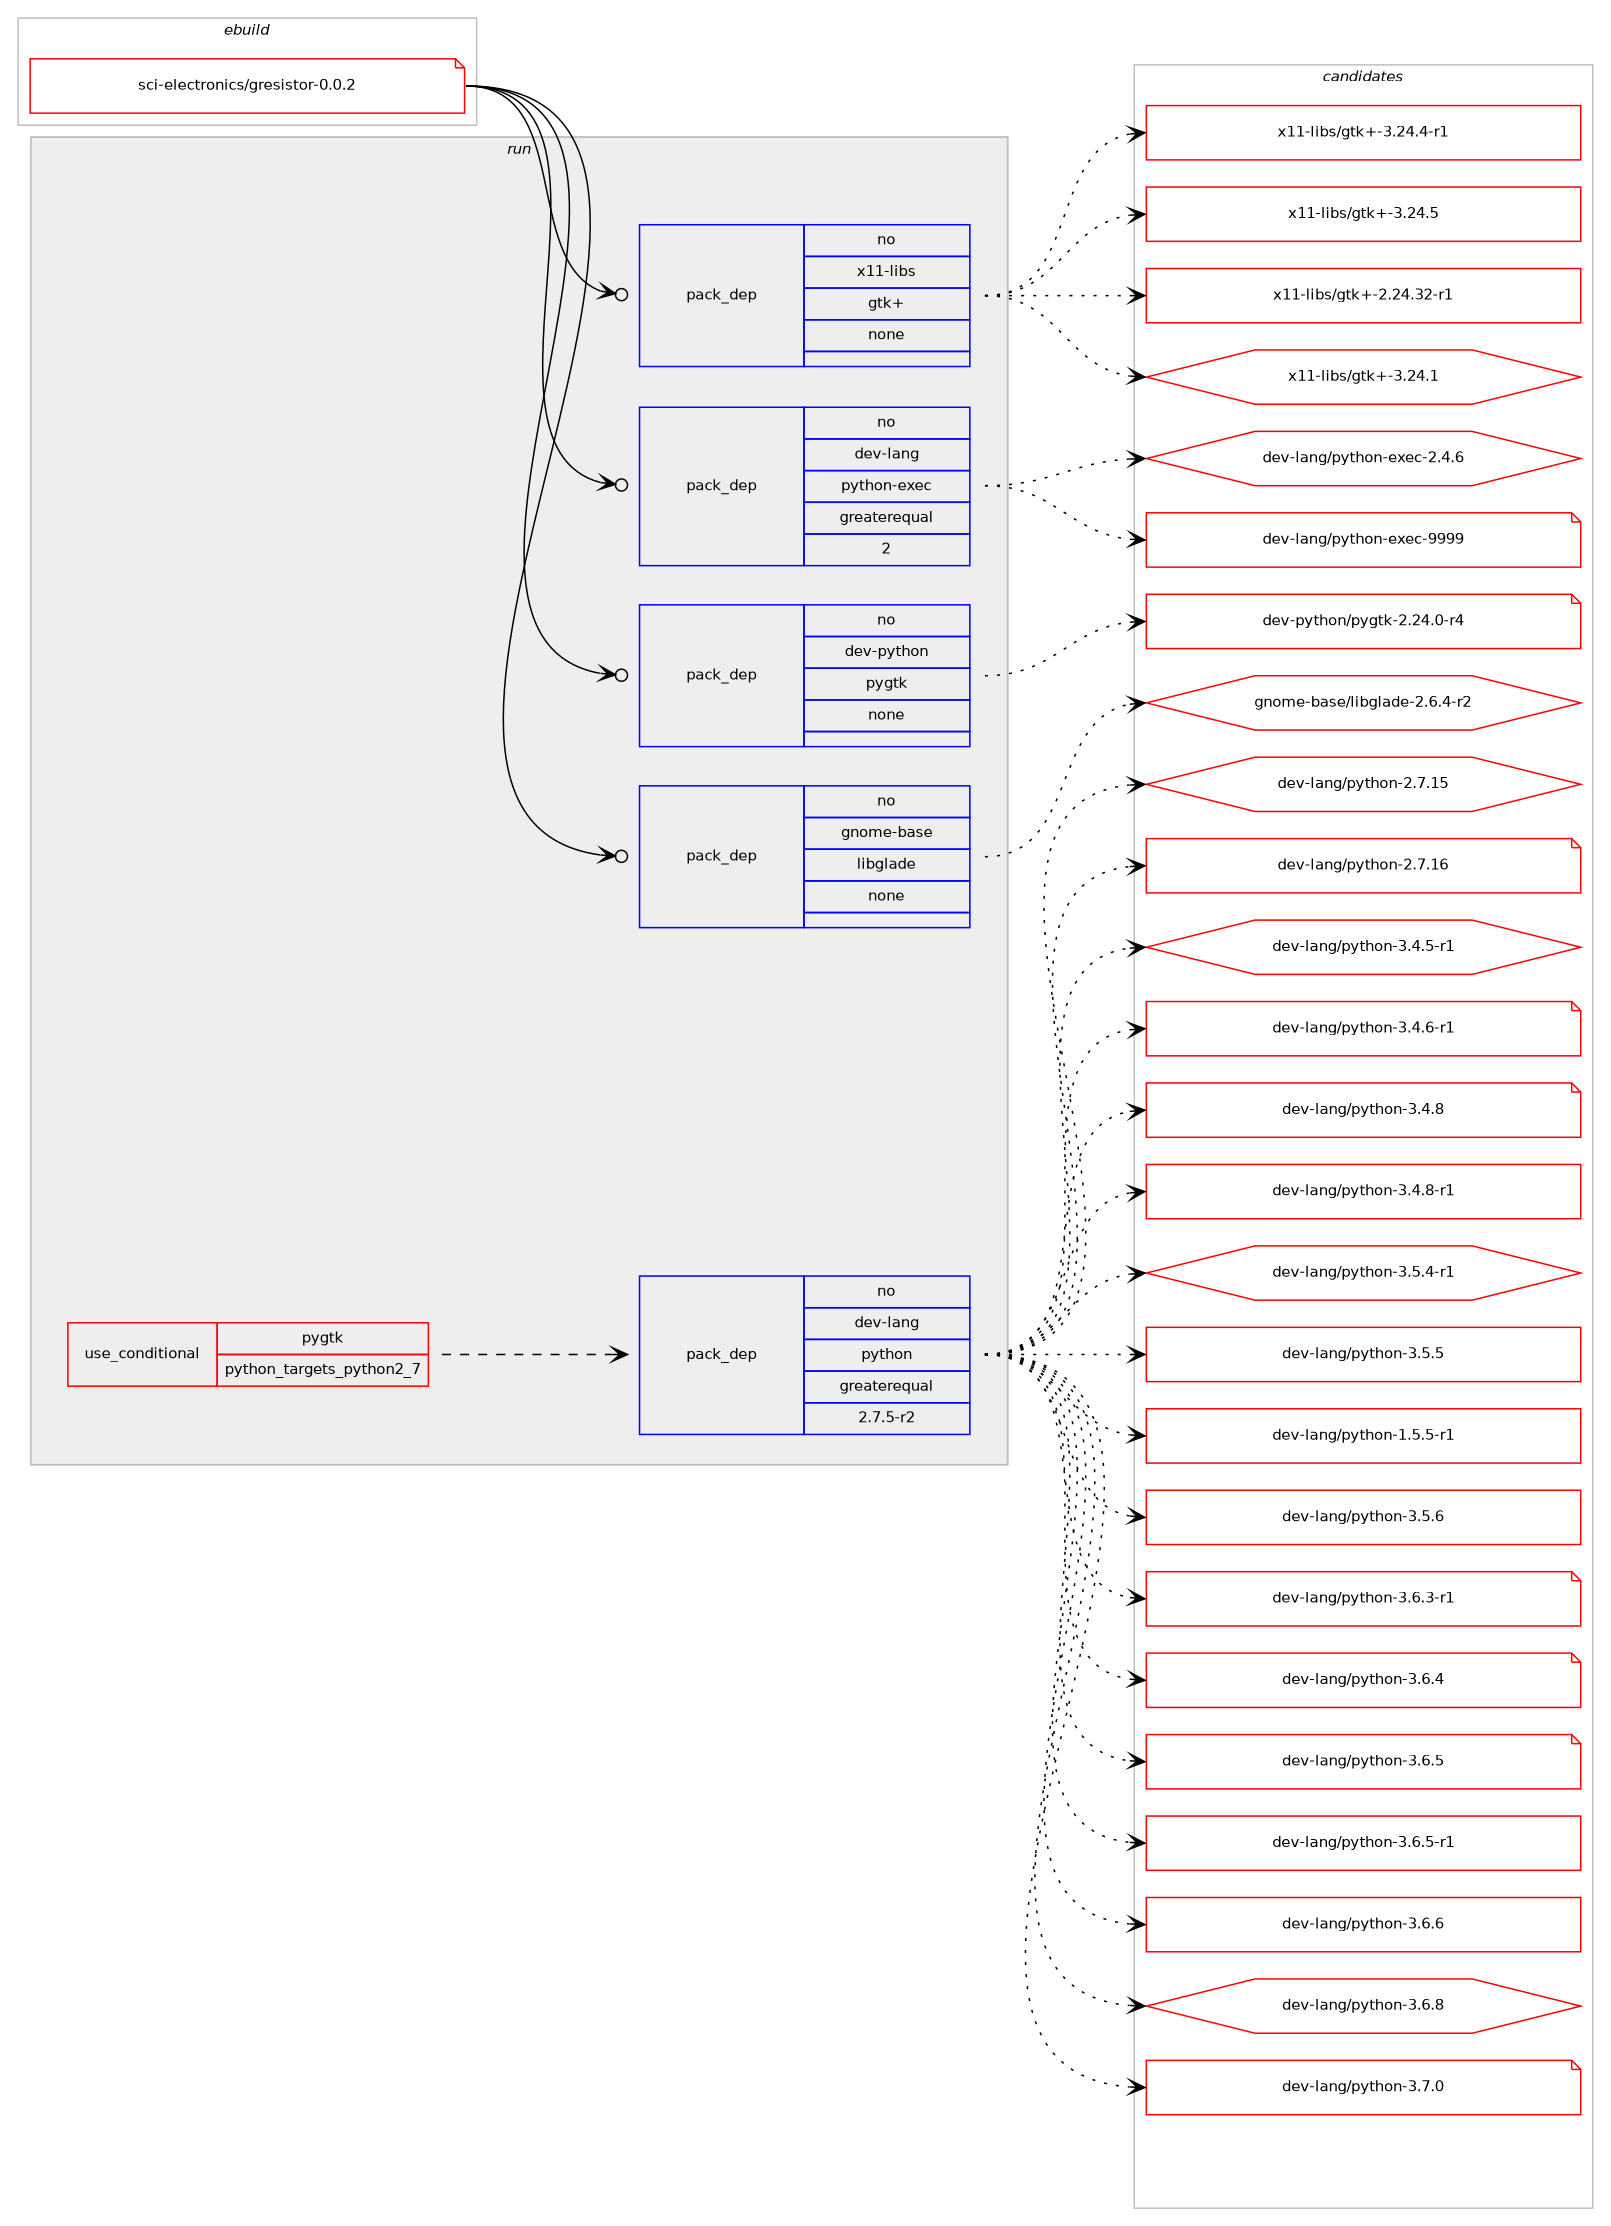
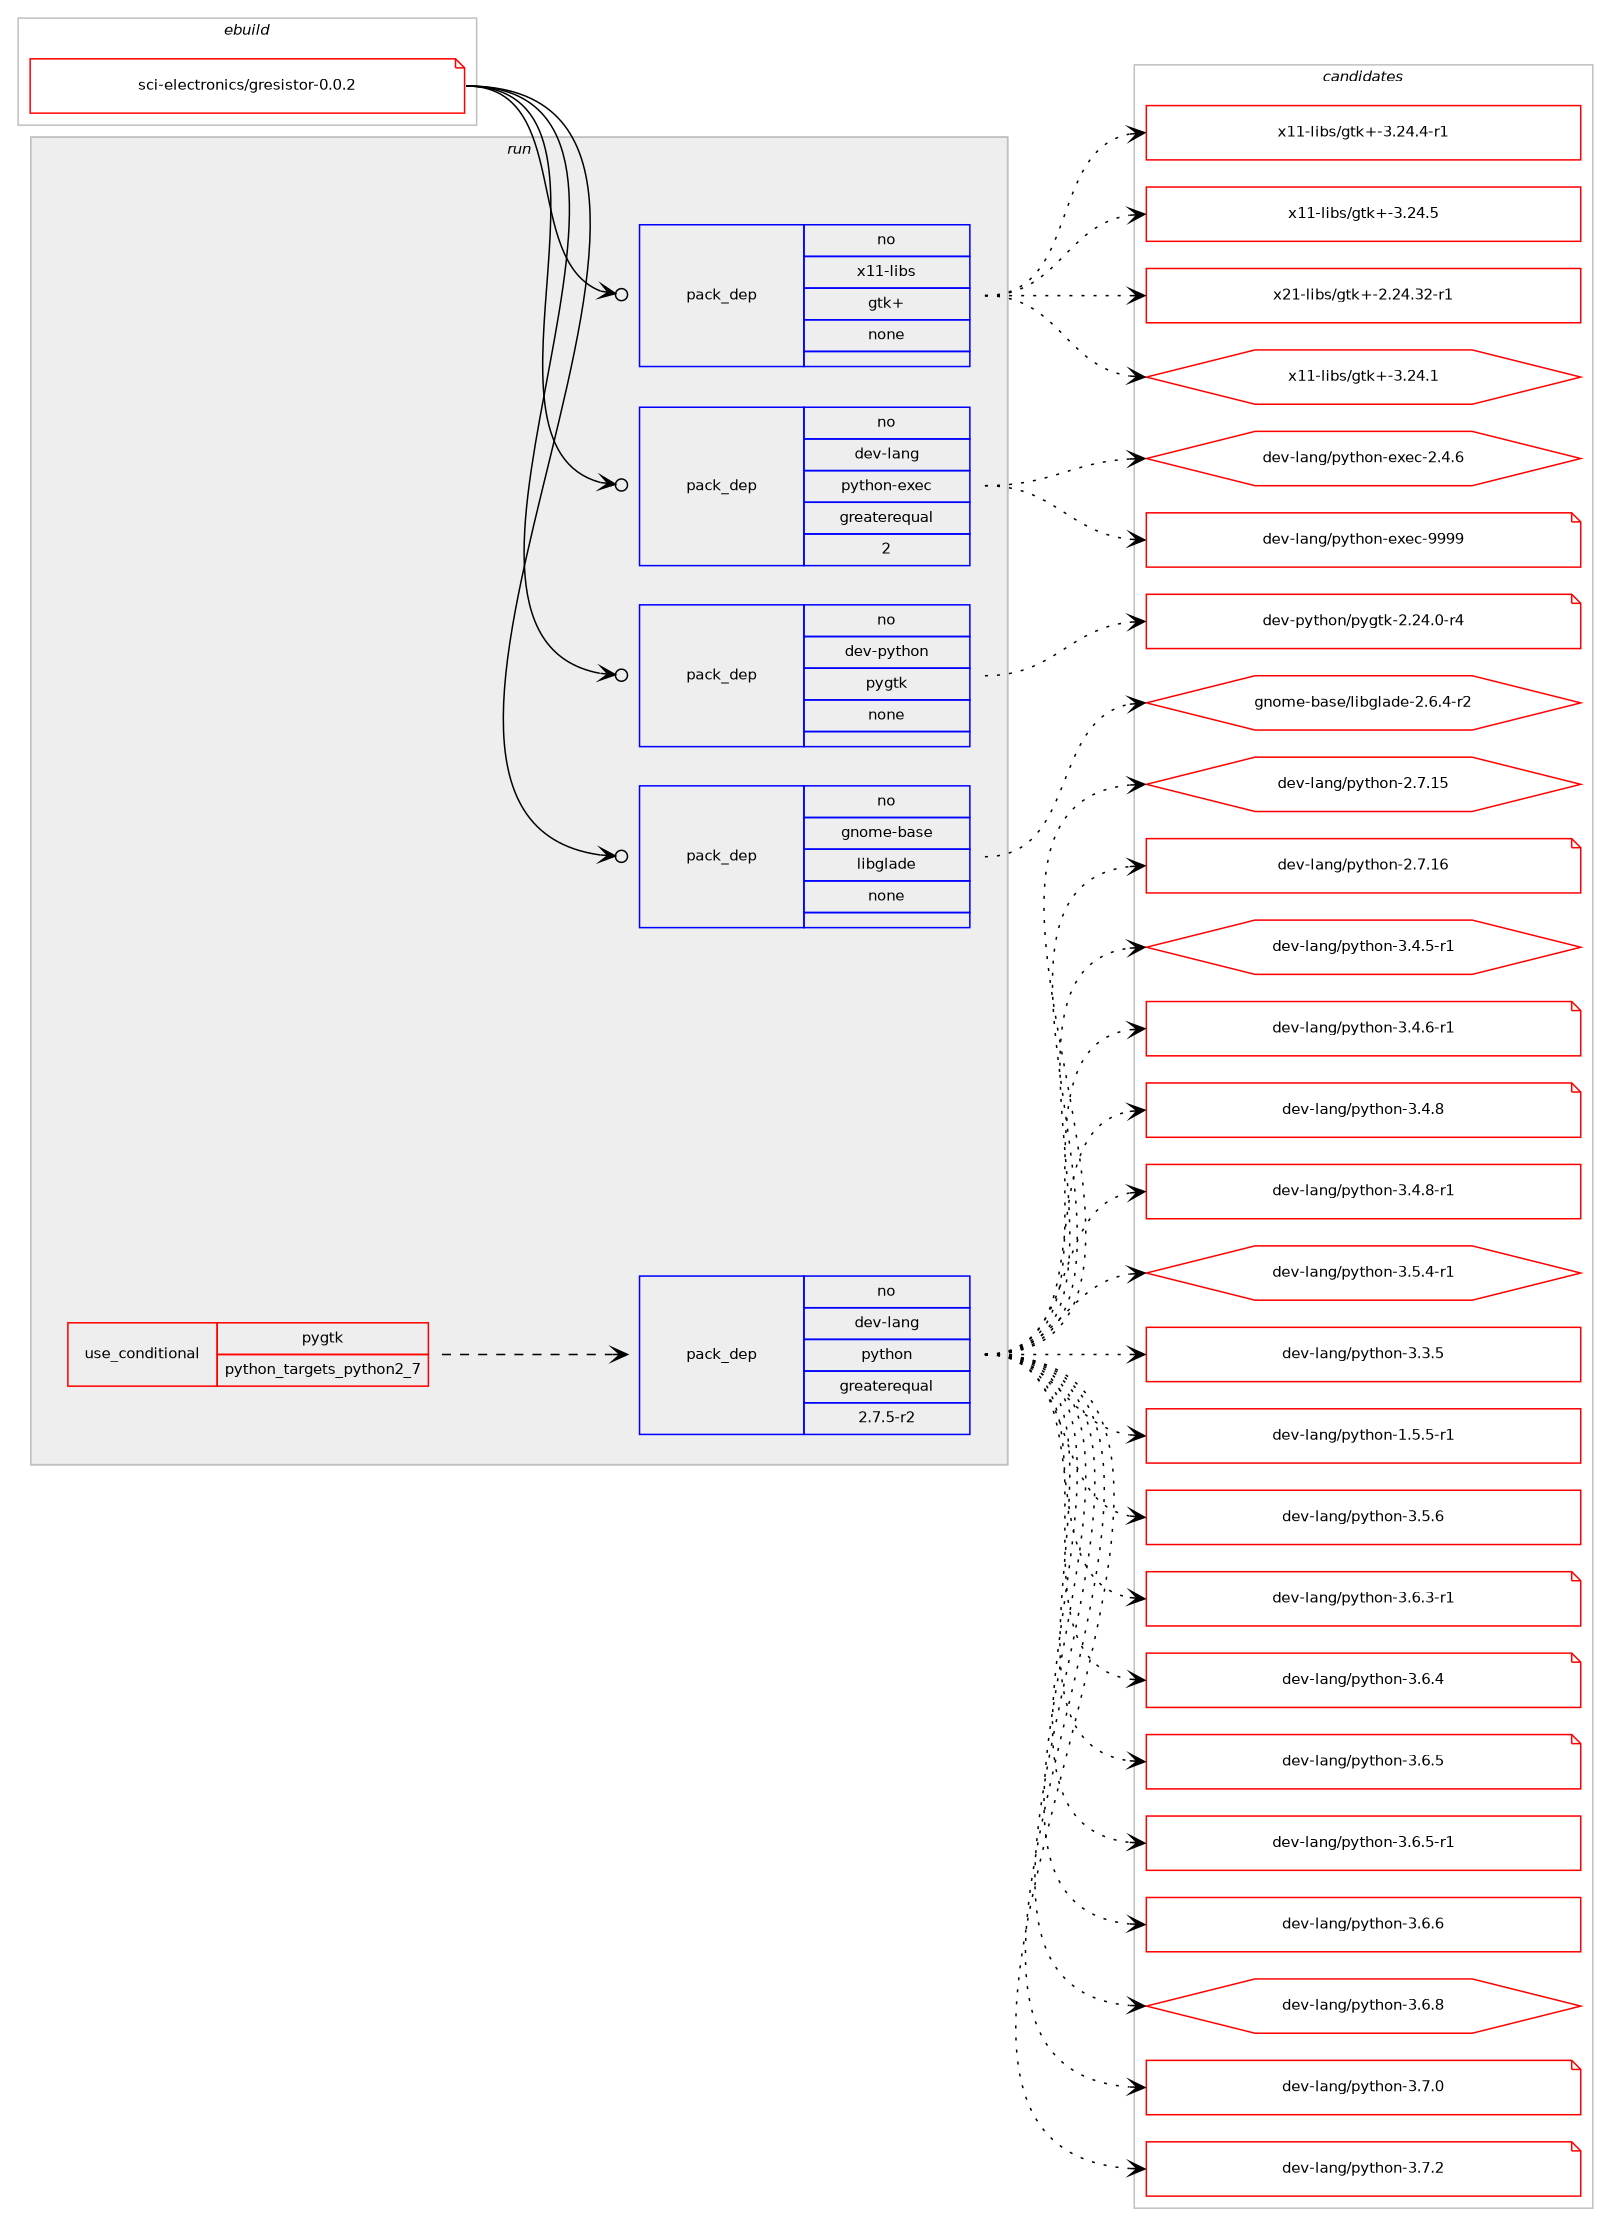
node "x11-libs/gtk+-2.24.32-r1": label "x11-libs/gtk+-2.24.32-r1" -> "x21-libs/gtk+-2.24.32-r1"
node "dev-lang/python-3.5.5": label "dev-lang/python-3.5.5" -> "dev-lang/python-3.3.5"
node "dev-lang/python-3.7.2": added
